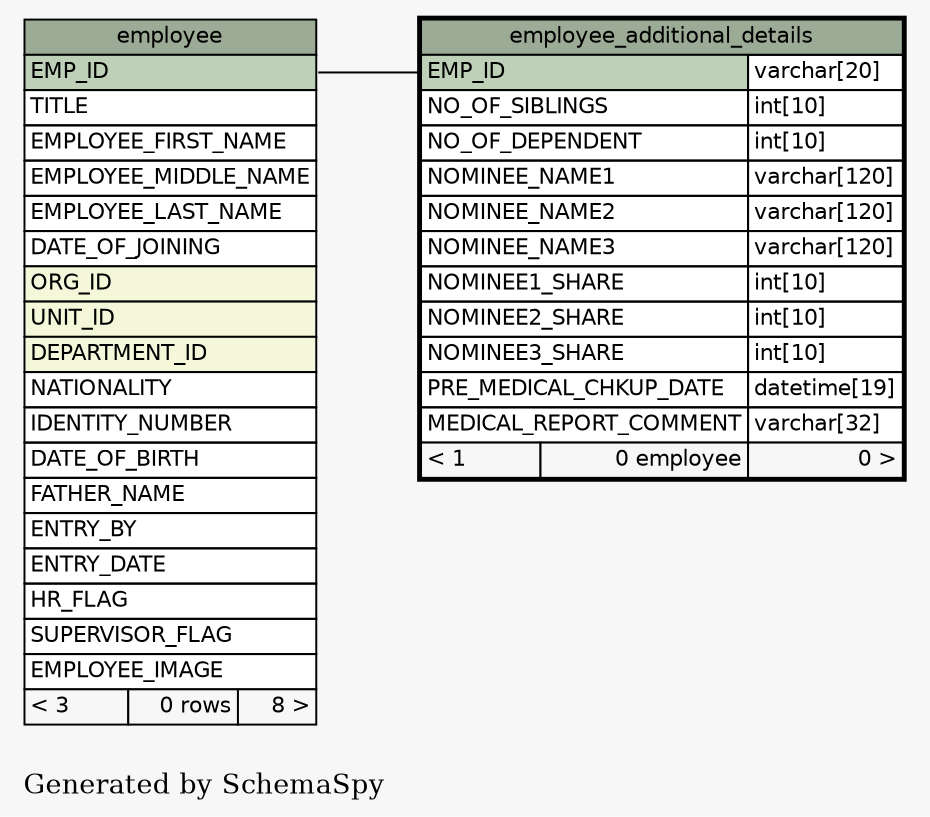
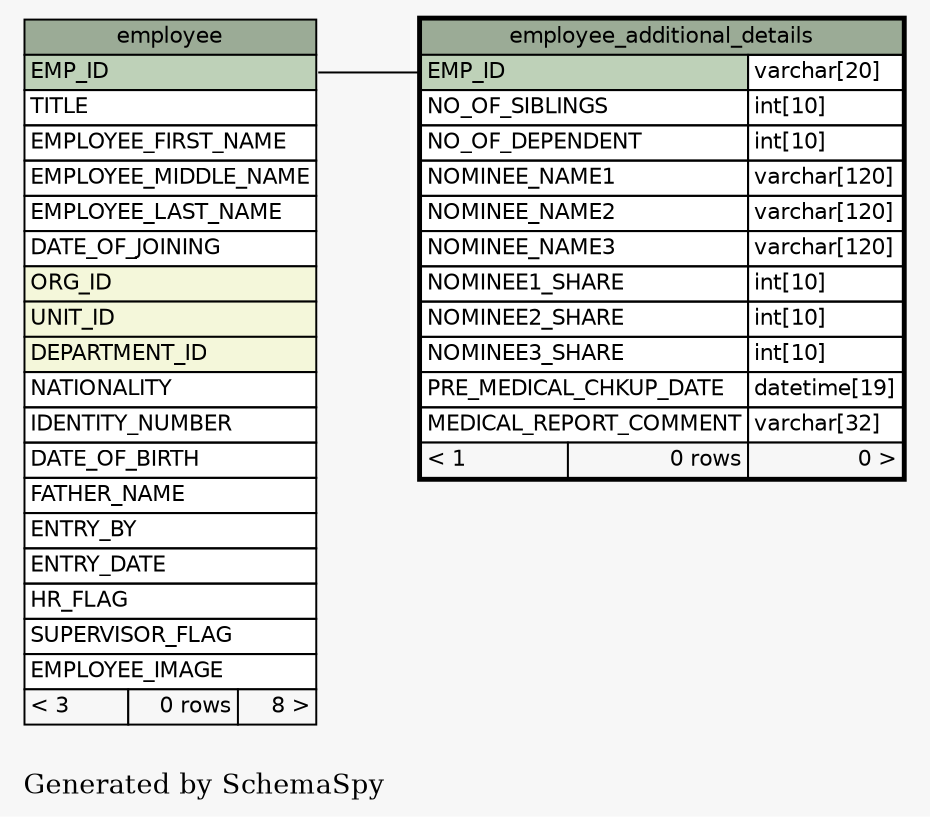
node "employee_additional_details": text "0 employee" -> "0 rows"
